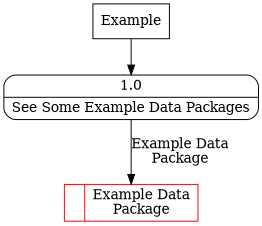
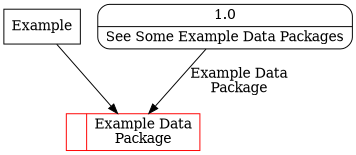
edge "Example" -> "1.0": now "Example" -> "Example Data"
